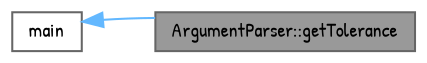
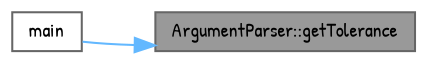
edge "ArgumentParser::getTolerance" -> "main": reversed
